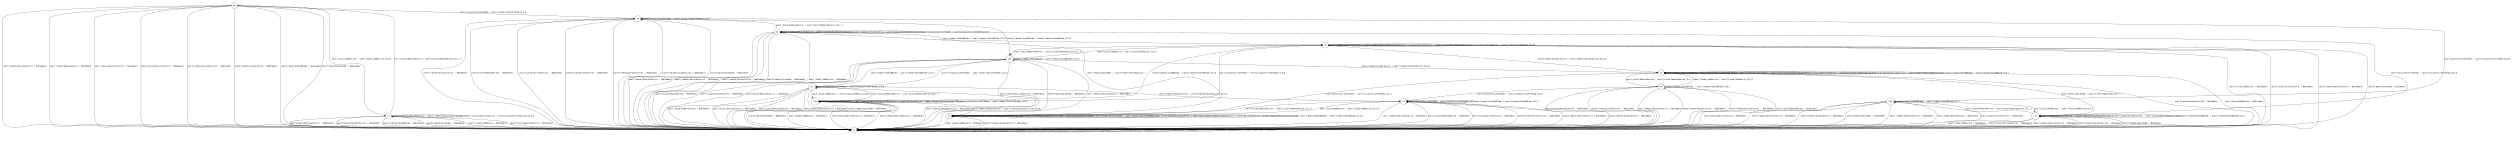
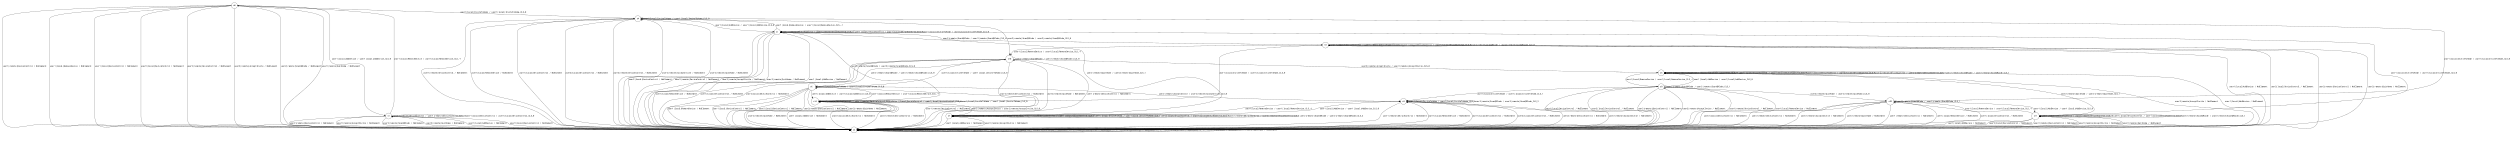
edge "s4" -> "s3": added, label "user1|local|AddDevice / user1|local|AddDevice_CLS_0"
edge "s10" -> "s5": removed, label "user1|local|AddDevice / user1|local|AddDevice_CLS_0"
edge "s5" -> "s6": removed, label "user2|remote|AcceptInvite / user2|remote|AcceptInvite_CLS_0"
edge "s8" -> "s92": added, label "user2|remote|QuitHome / user2|remote|QuitHome_CLS_0"
edge "s6" -> "s7": removed, label "user1|local|InviteToHome / user1|local|InviteToHome_CLS_1"
edge "s14" -> "s5": now "s14" -> "s3"
